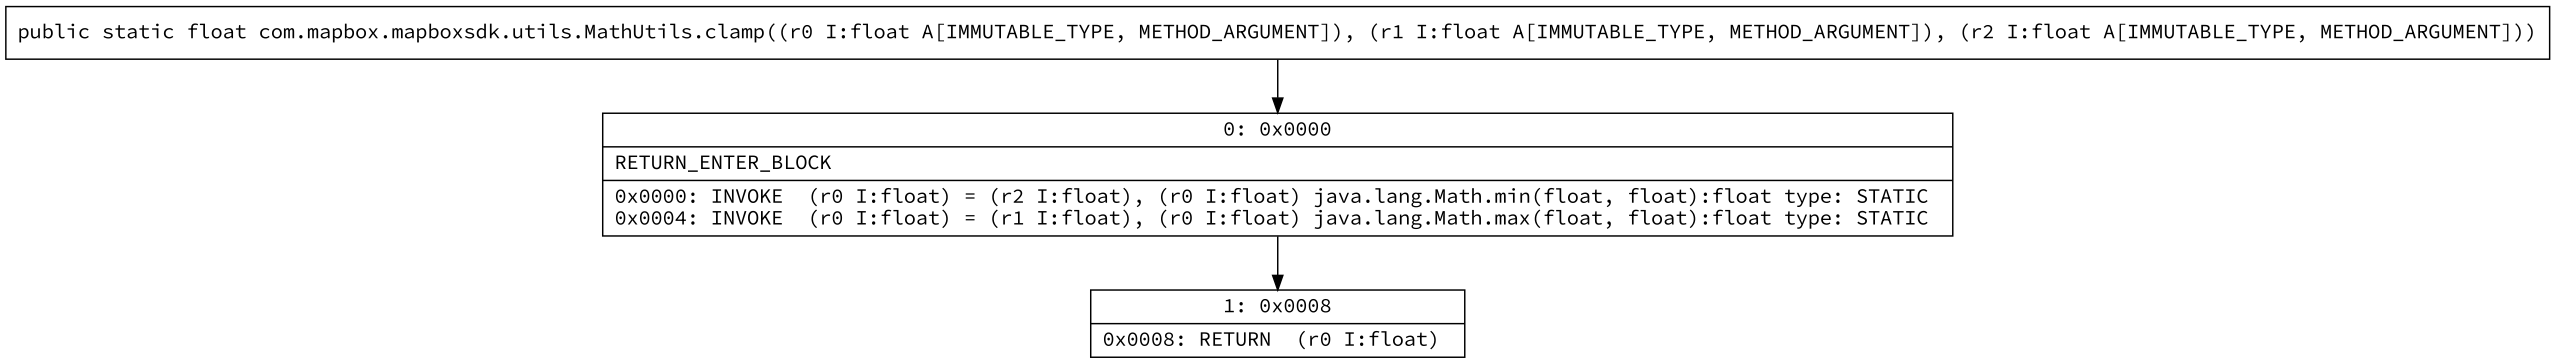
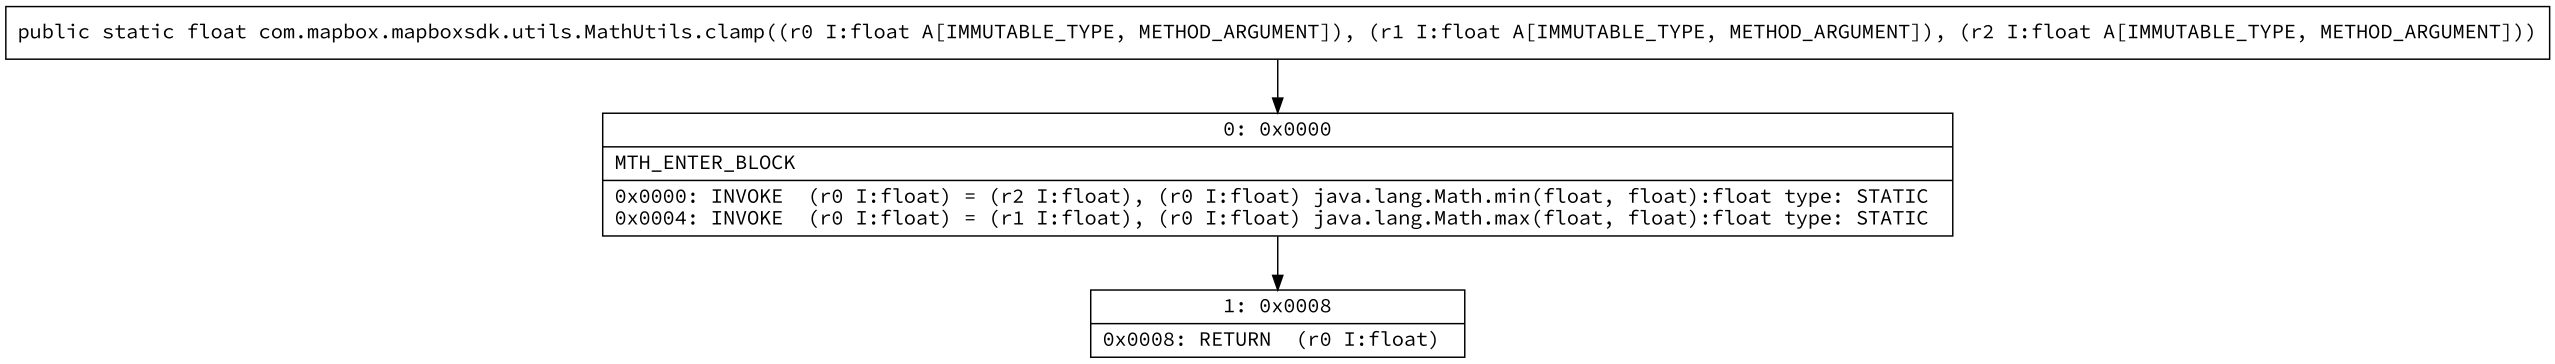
node "0: 0x0000": text "RETURN_ENTER_BLOCK" -> "MTH_ENTER_BLOCK"
